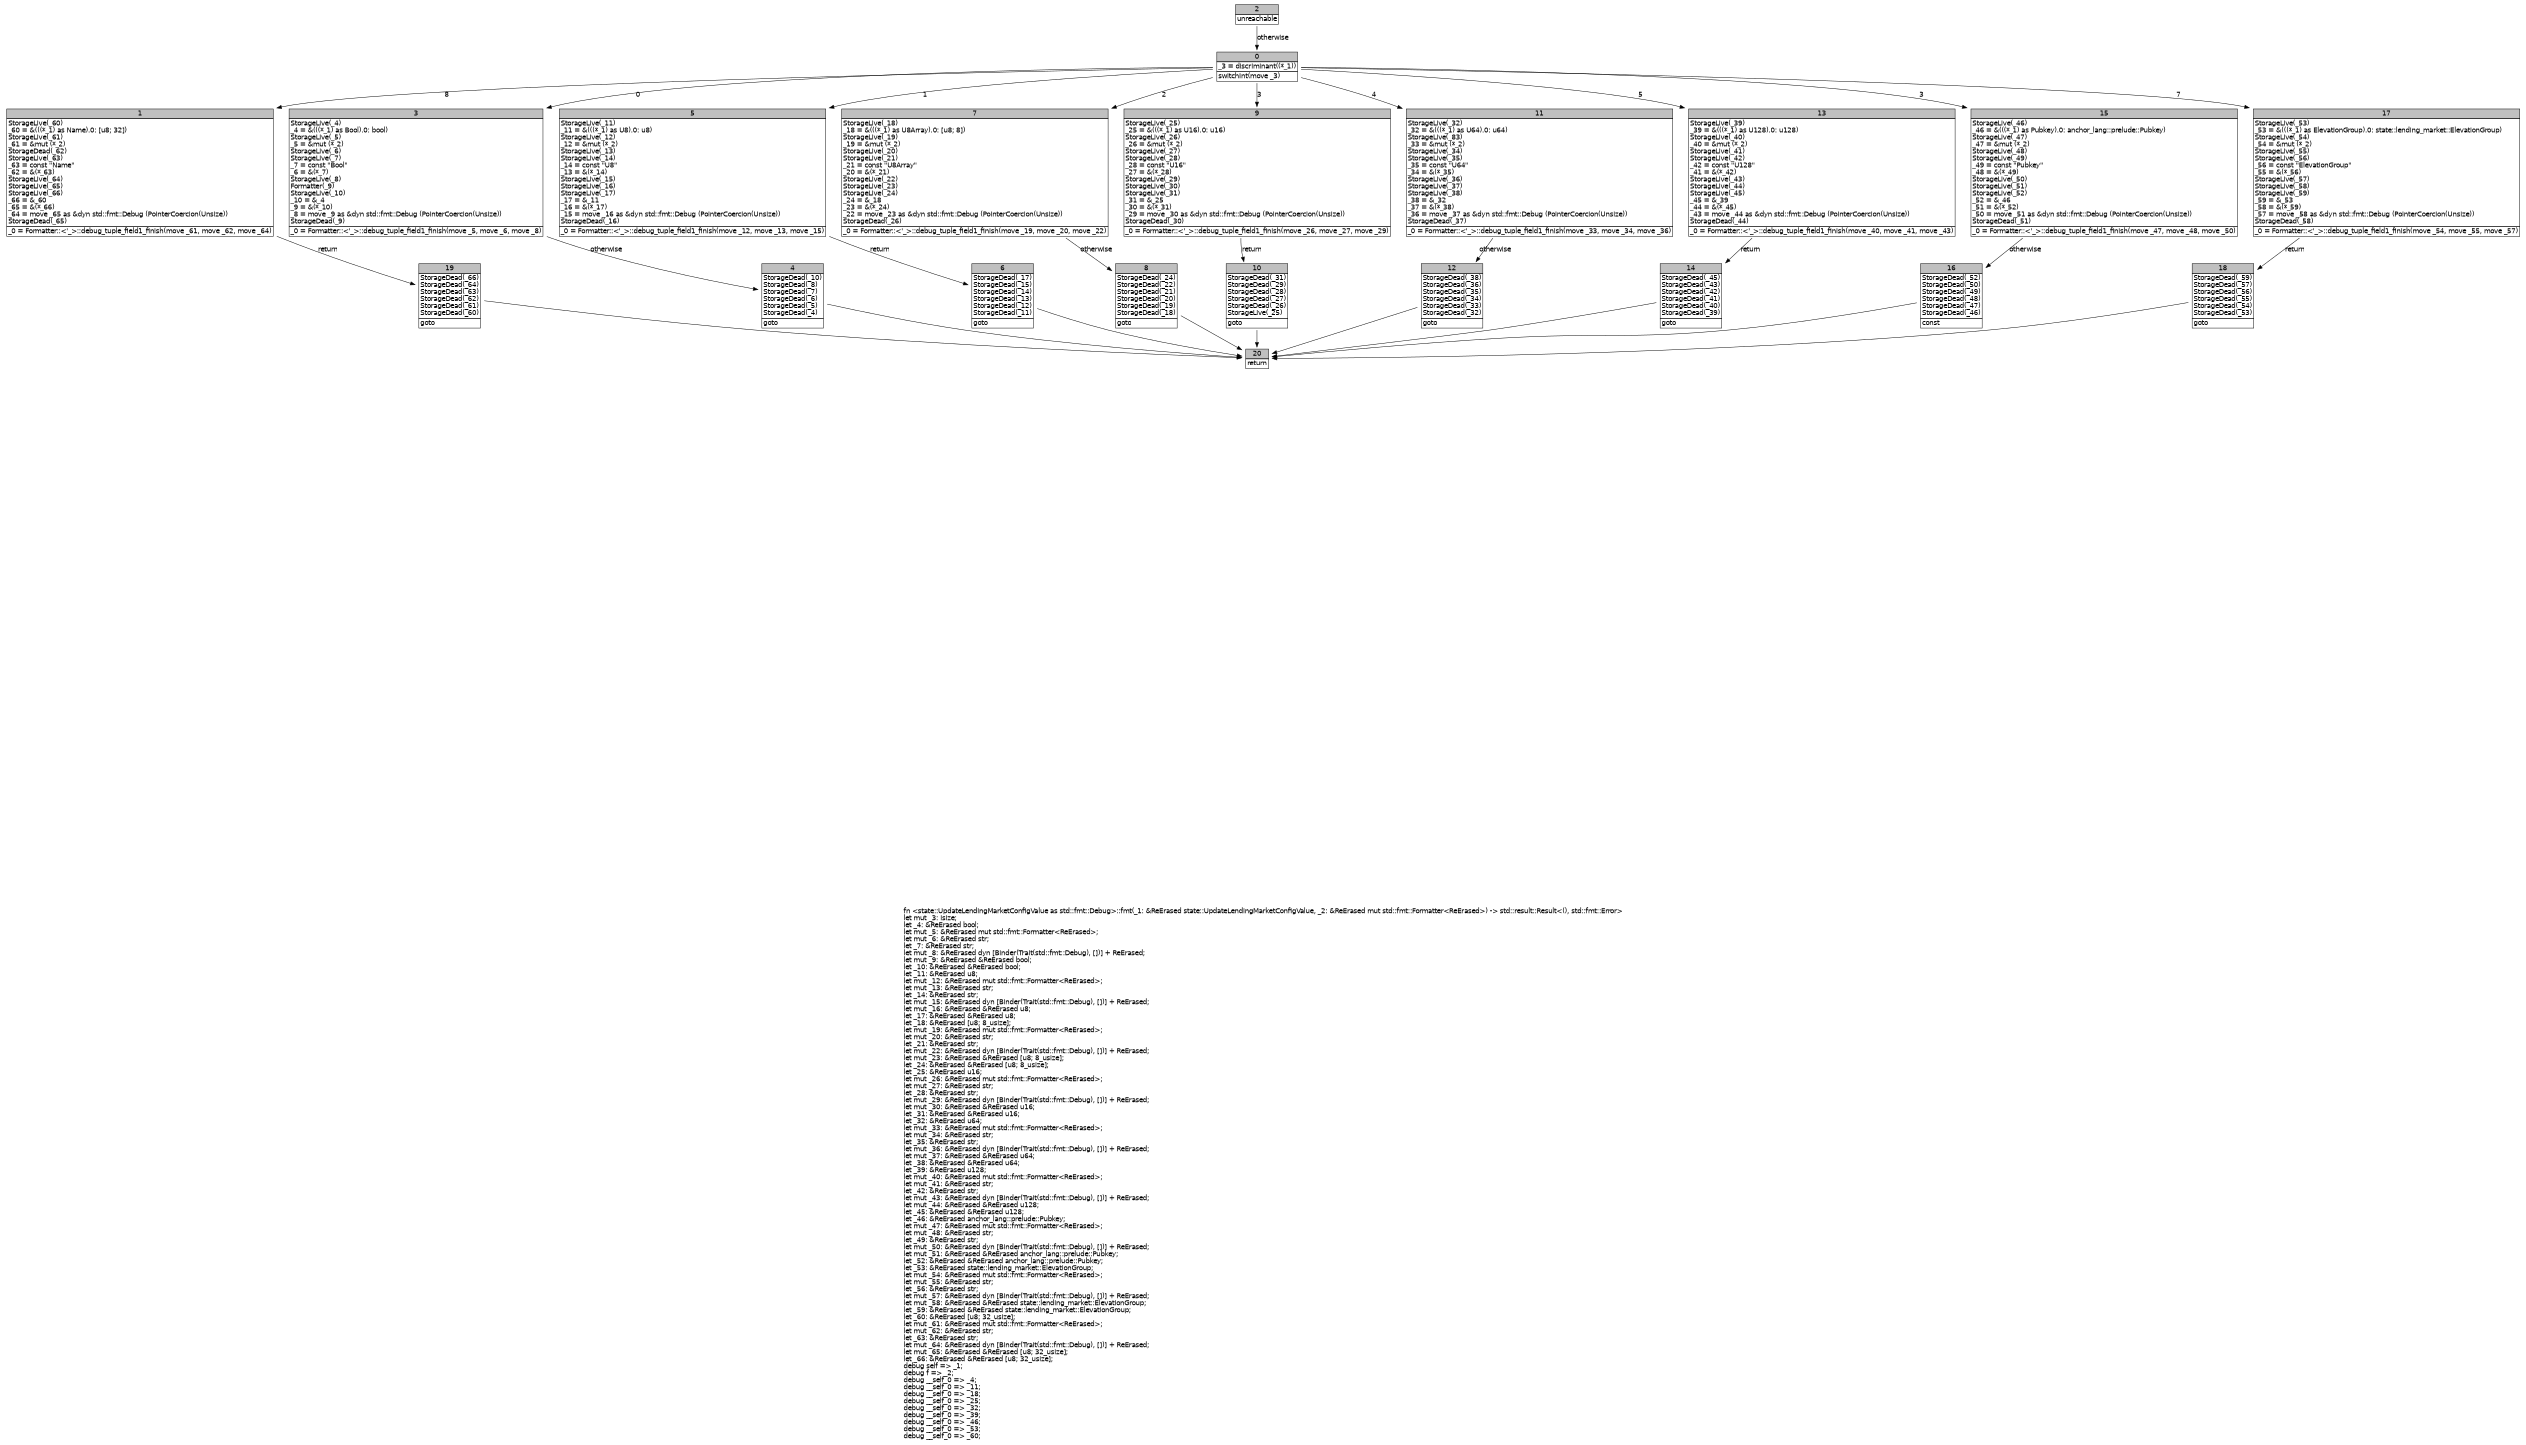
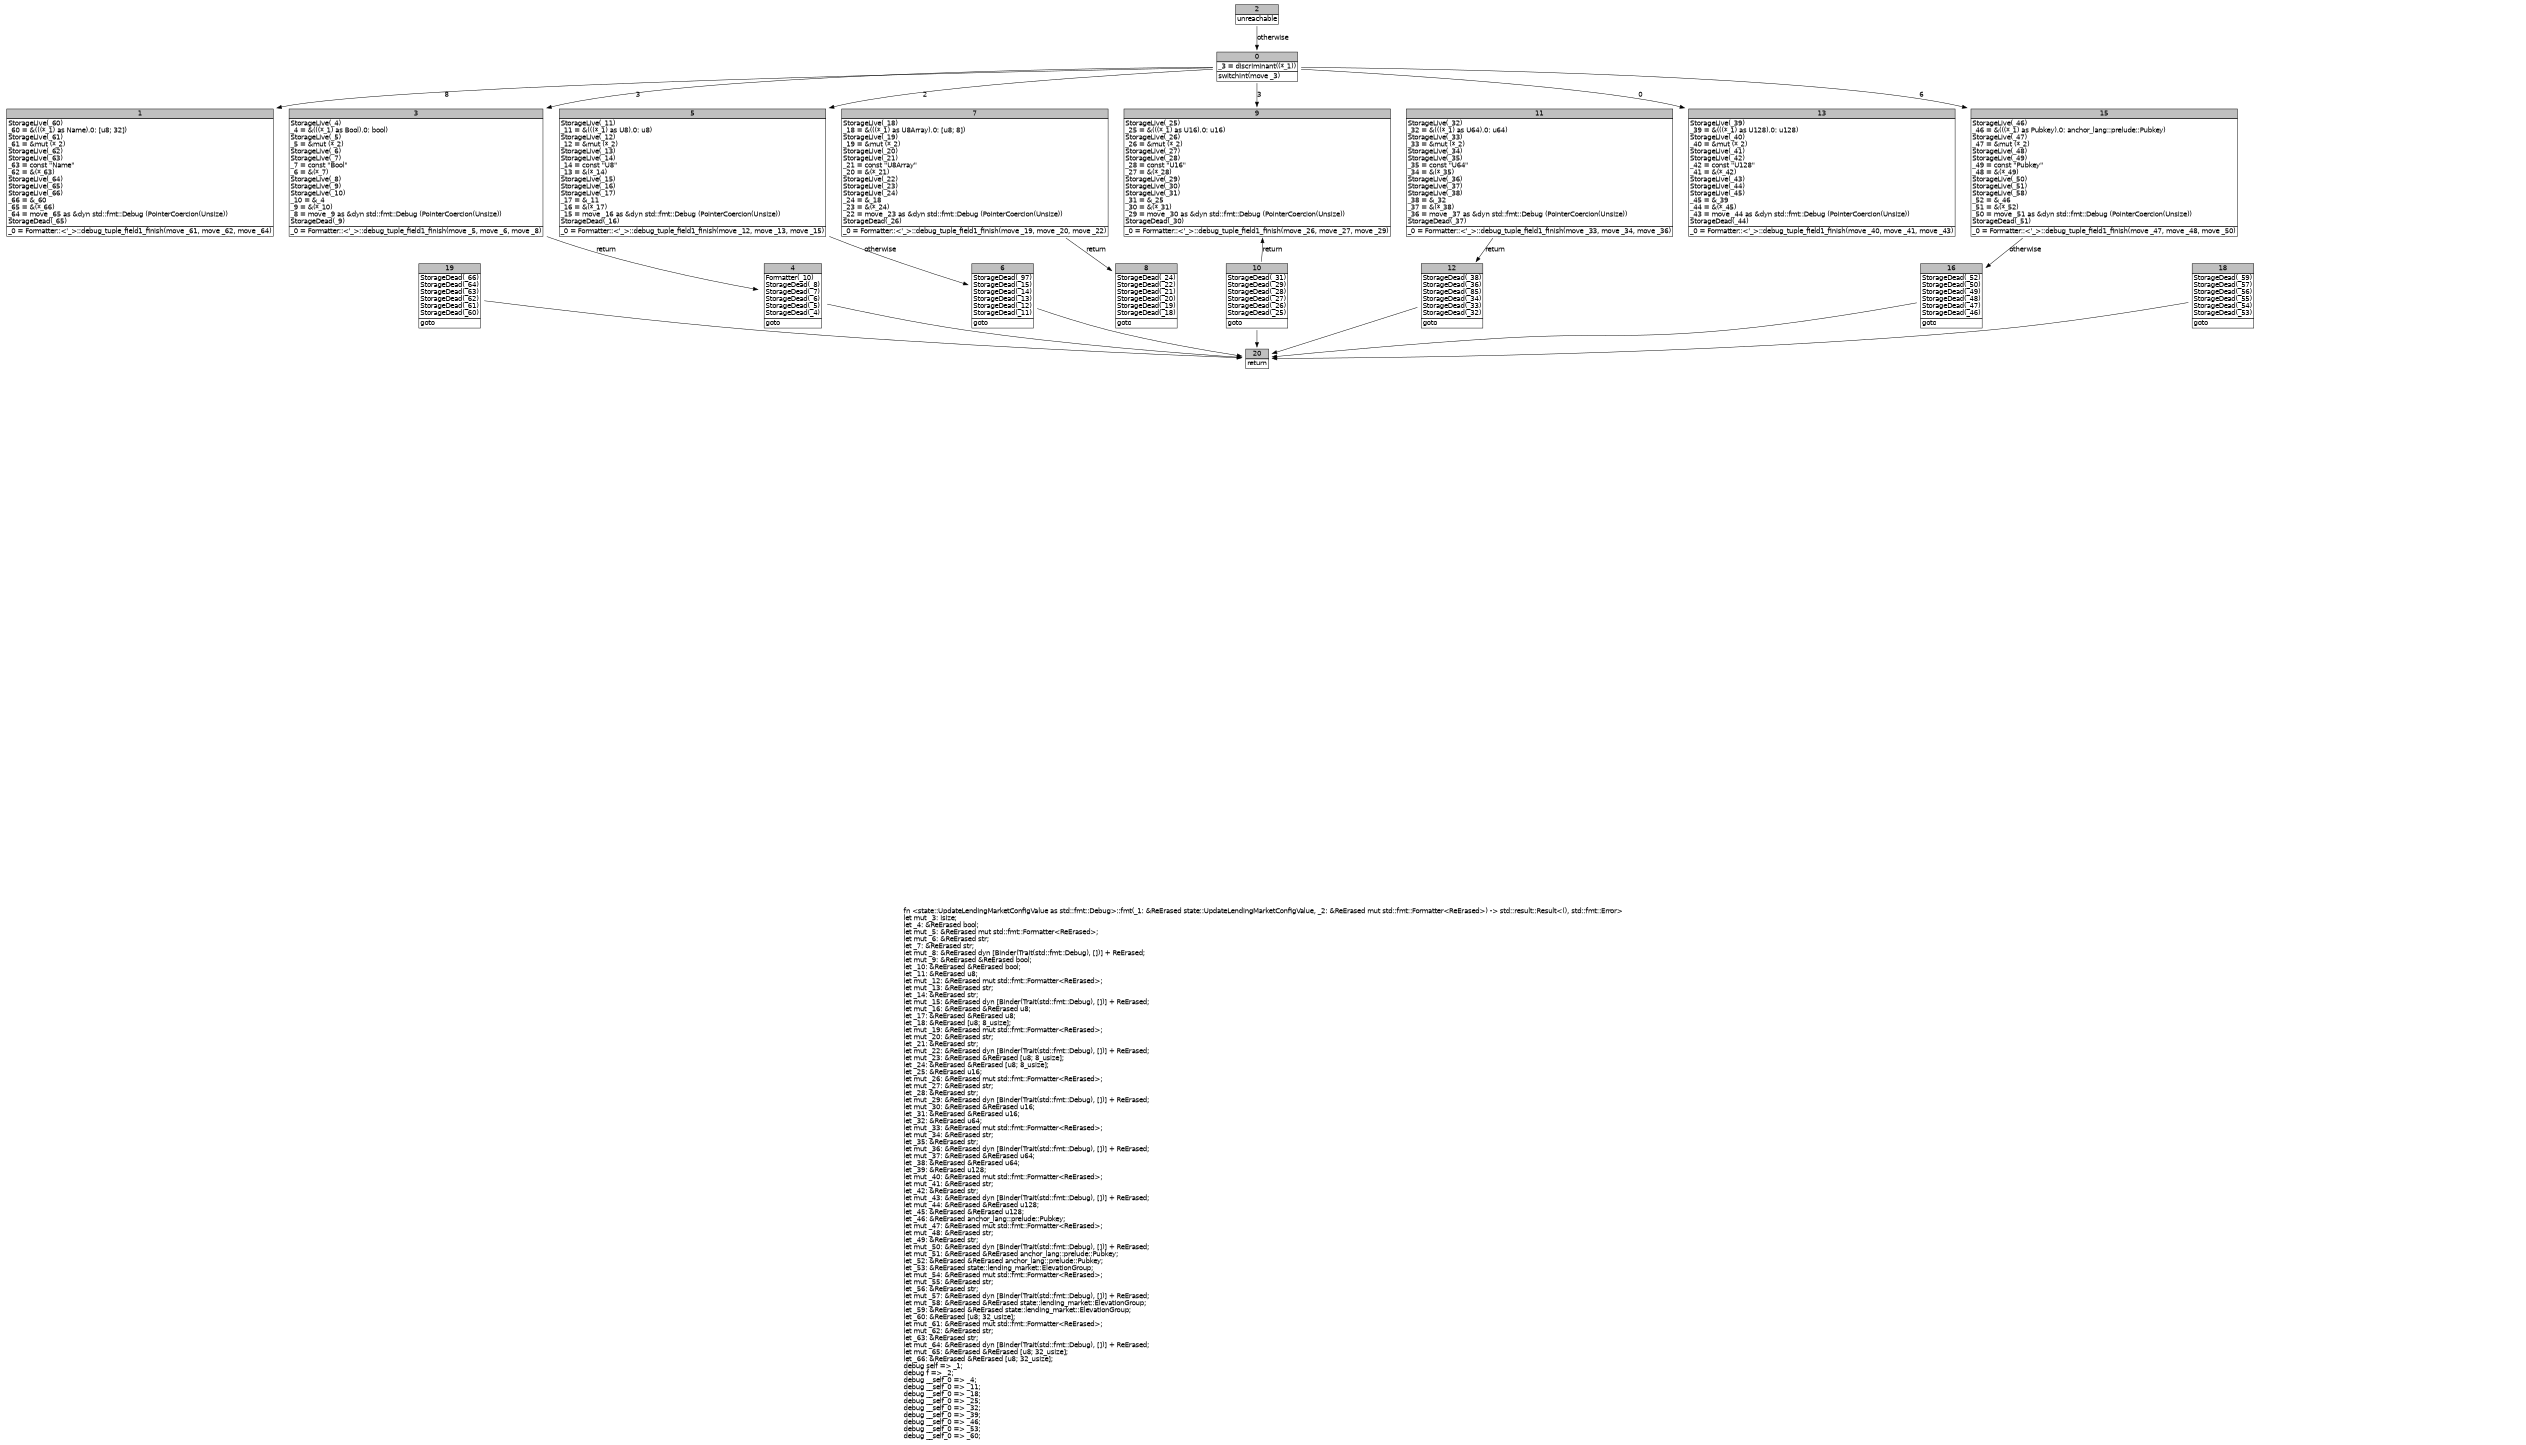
edge "0" -> "7": removed, label "2"
edge "0" -> "11": removed, label "4"
edge "0" -> "3": label "0" -> "3"
edge "0" -> "5": label "1" -> "2"
edge "0" -> "13": label "5" -> "0"
edge "0" -> "15": label "3" -> "6"
node "11": text "StorageLive(_83)" -> "StorageLive(_33)"
node "1": text "StorageDead(_62)" -> "StorageLive(_62)"
node "17": removed
node "3": text "Formatter(_9)" -> "StorageLive(_9)"
node "15": text "StorageLive(_52)" -> "StorageLive(_58)"
edge "9" -> "10": reversed
edge "3" -> "4": label "otherwise" -> "return"
edge "5" -> "6": label "return" -> "otherwise"
edge "7" -> "8": label "otherwise" -> "return"
edge "11" -> "12": label "otherwise" -> "return"
edge "1" -> "19": removed, label "return"
node "4": text "StorageDead(_10)" -> "Formatter(_10)"
node "6": text "StorageDead(_17)" -> "StorageDead(_97)"
node "12": text "StorageDead(_35)" -> "StorageDead(_85)"
node "14": removed
node "10": text "StorageLive(_25)" -> "StorageDead(_25)"
node "16": text "const" -> "goto"
edge "8" -> "20": removed
